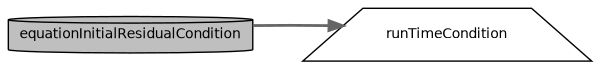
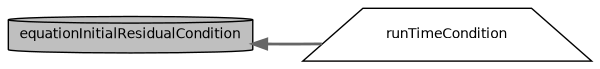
edge "equationInitialResidualCondition" -> "runTimeCondition": reversed
